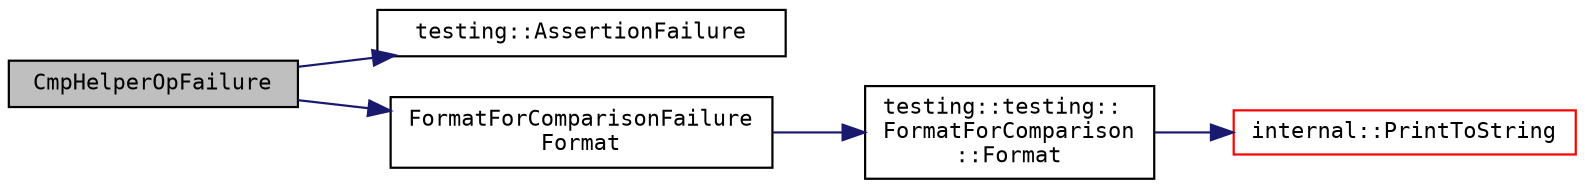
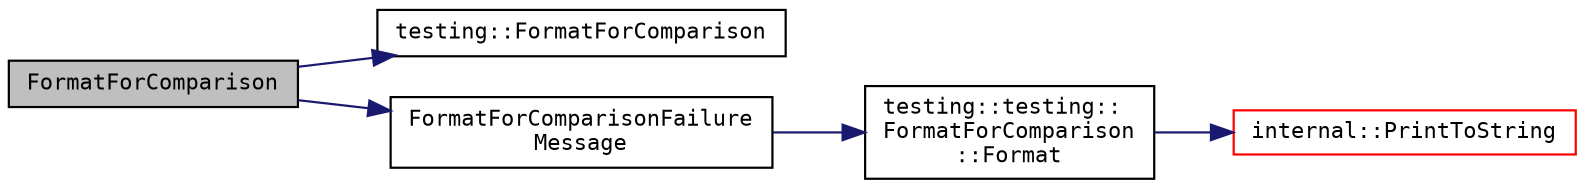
node "testing::AssertionFailure": label "testing::AssertionFailure" -> "testing::FormatForComparison"
node "CmpHelperOpFailure": label "CmpHelperOpFailure" -> "FormatForComparison"
node "FormatForComparisonFailure Format": label "FormatForComparisonFailure Format" -> "FormatForComparisonFailure Message"
